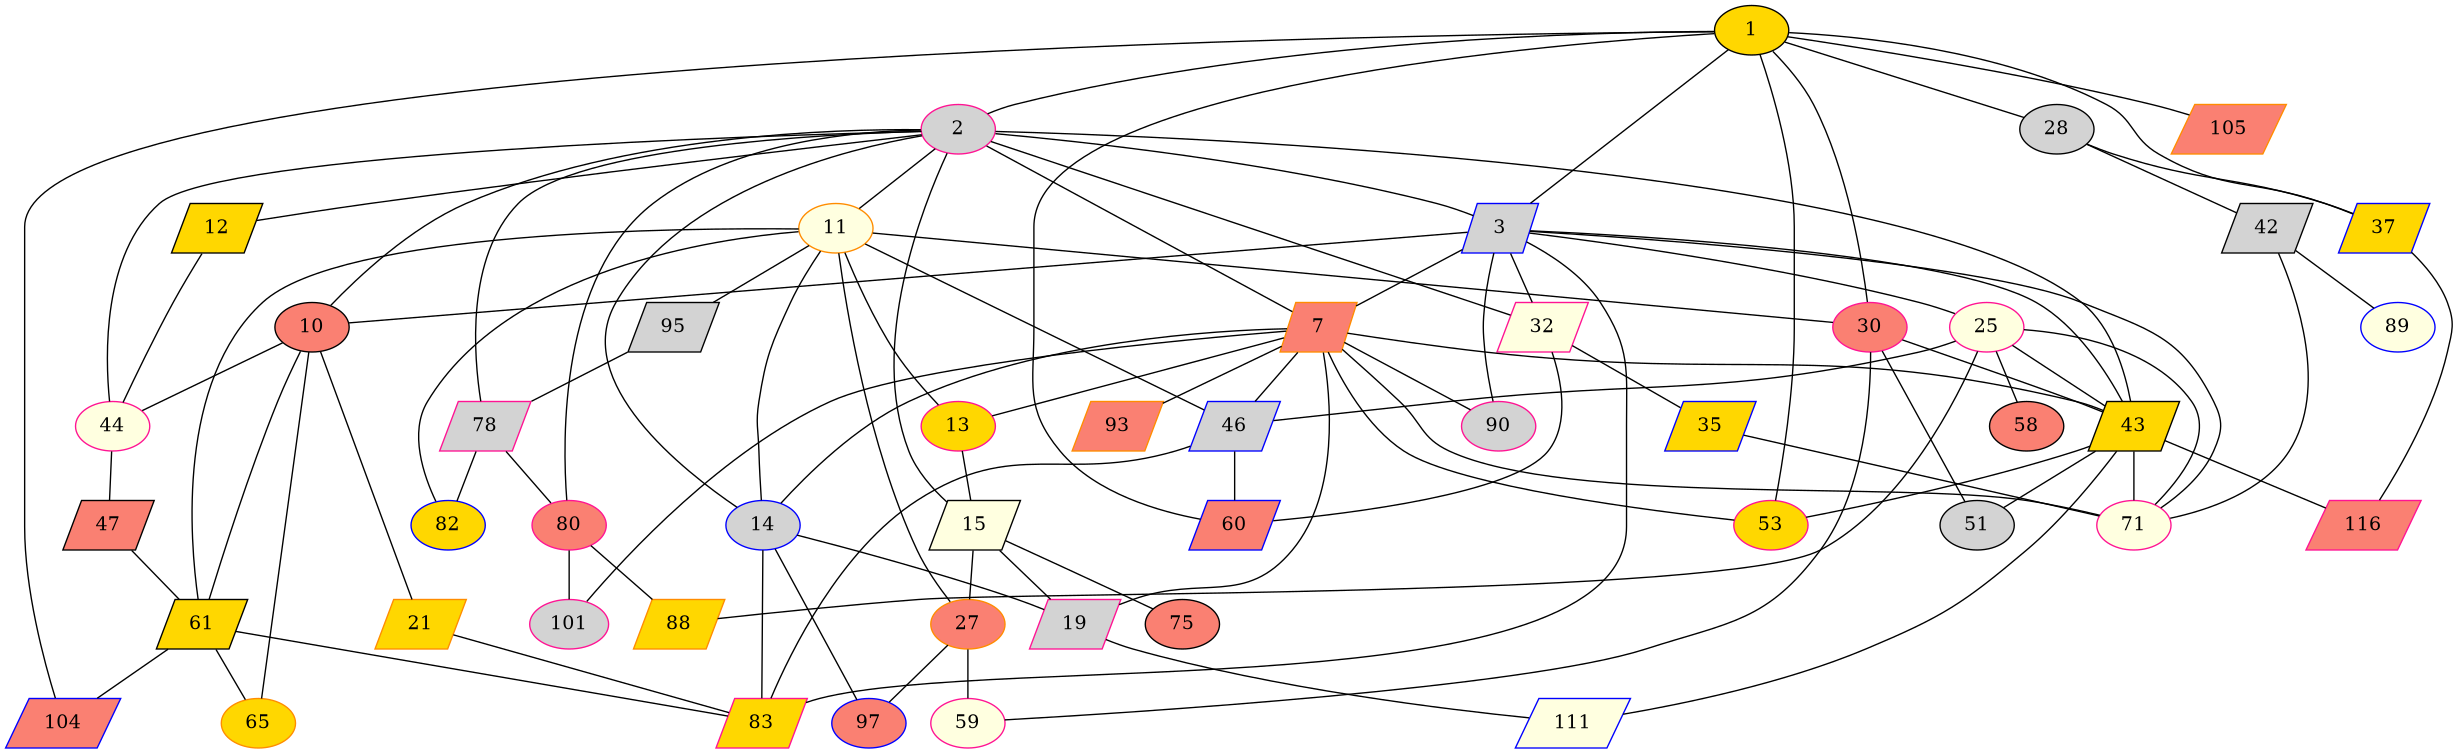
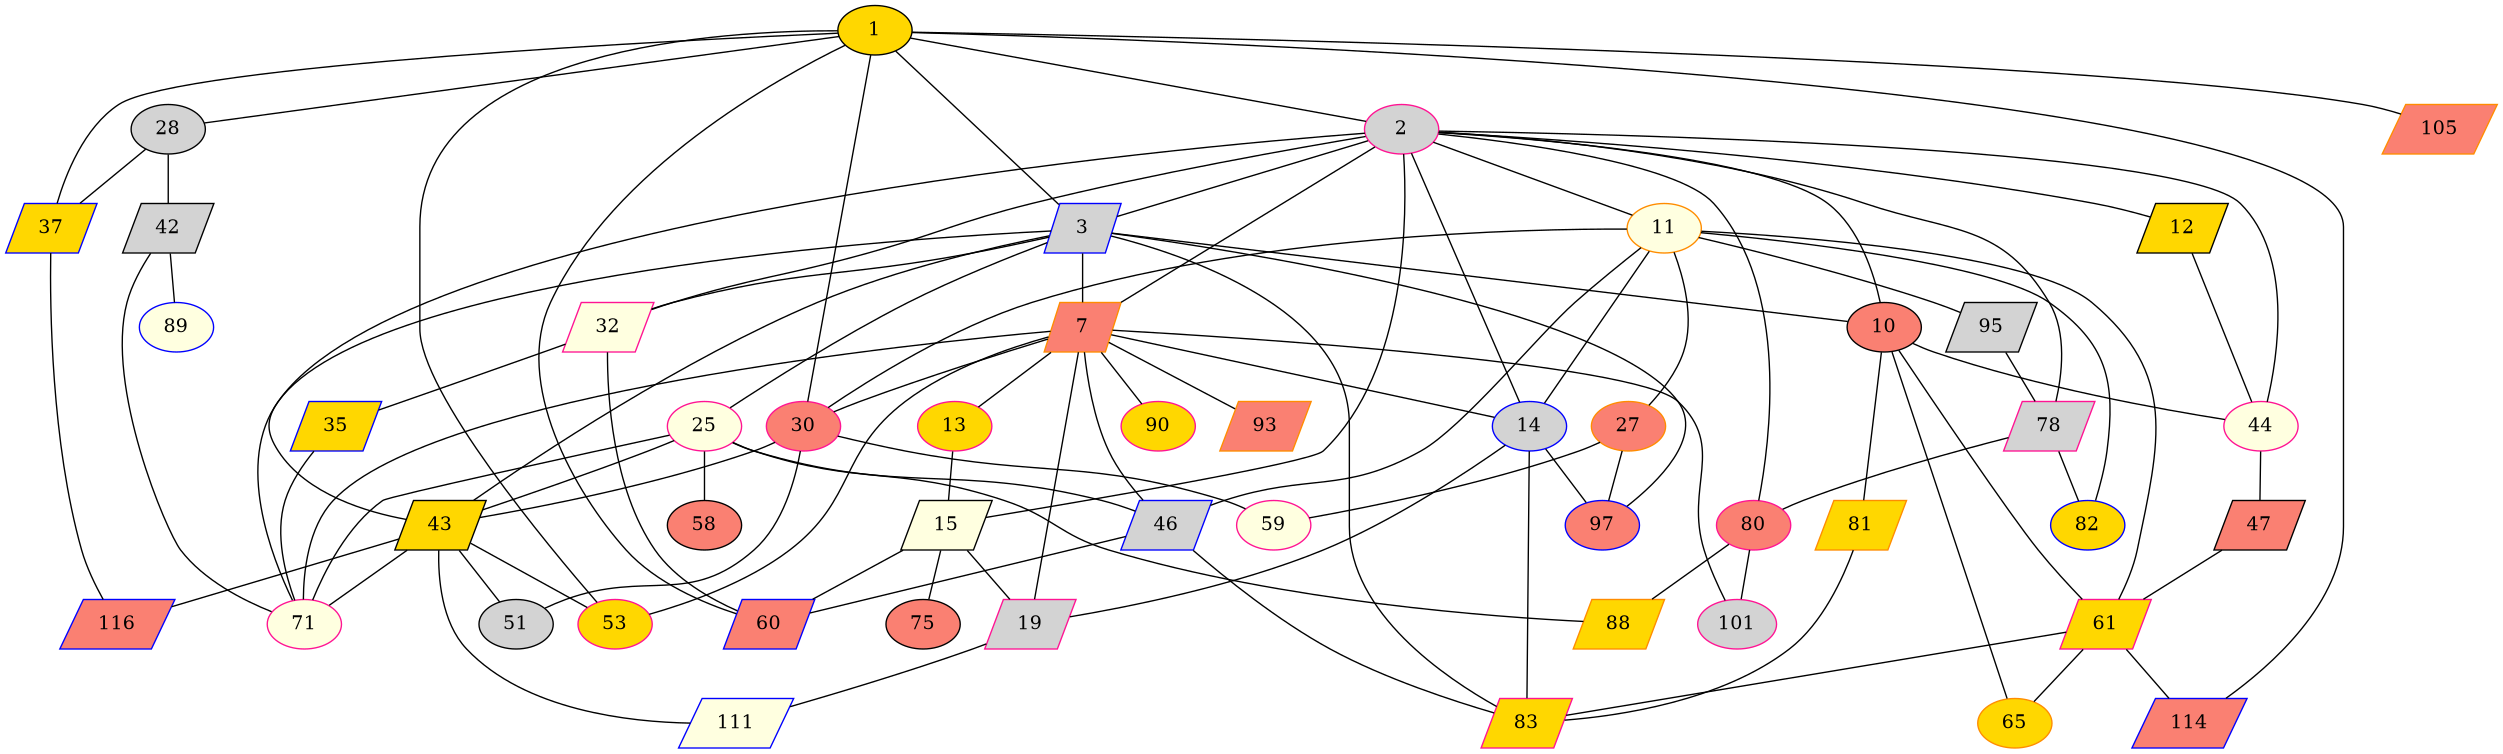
edge "3" -- "90": now "3" -- "97"
edge "11" -- "13": removed
edge "7" -- "43": now "7" -- "30"
node "90": fillcolor lightgrey -> gold
node "116": color deeppink -> blue
edge "15" -- "27": now "15" -- "60"
node "61": color black -> deeppink
node "21": label "21" -> "81"
node "104": label "104" -> "114"
